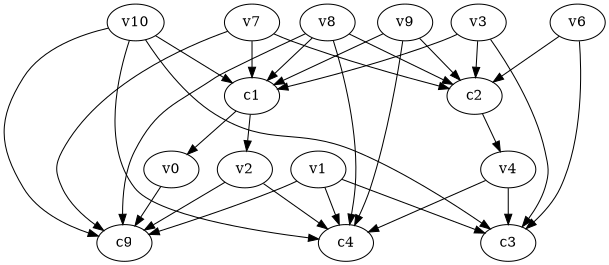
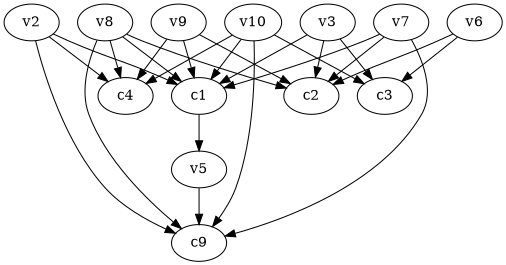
edge "c1" -> "v2": reversed
node "v0": label "v0" -> "v5"
node "v1": removed
node "v4": removed
